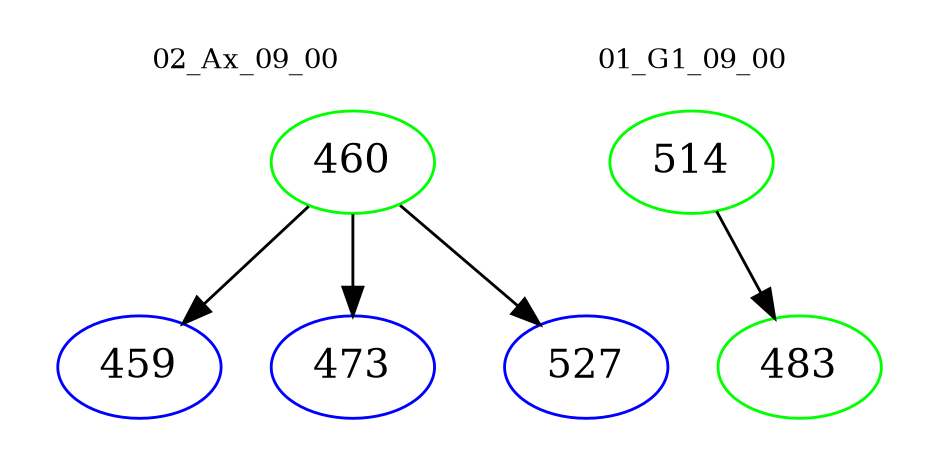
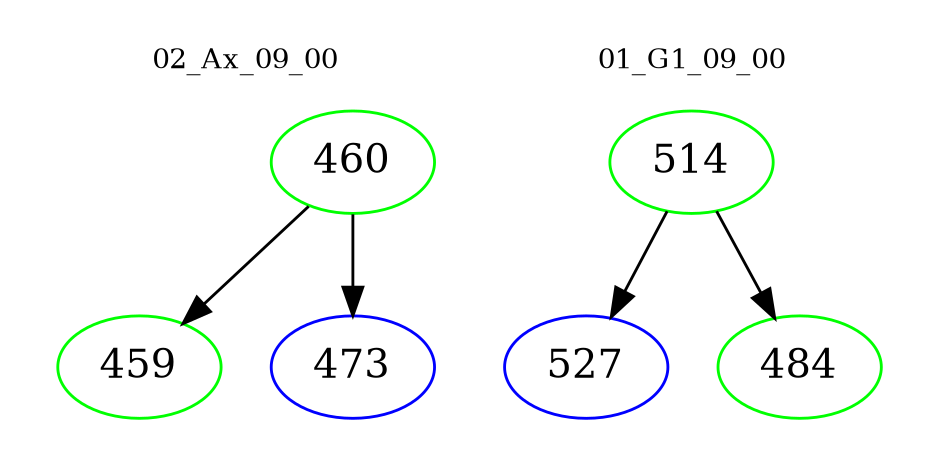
edge "460" -> "527": now "514" -> "527"
node "459": color blue -> green
node "483": label "483" -> "484"
